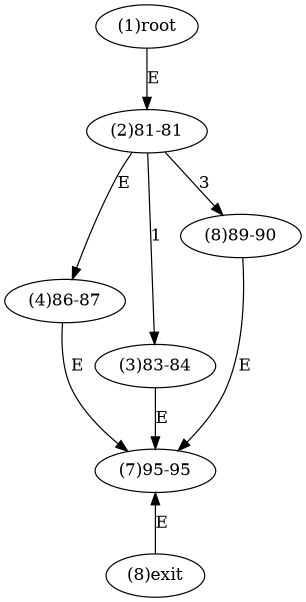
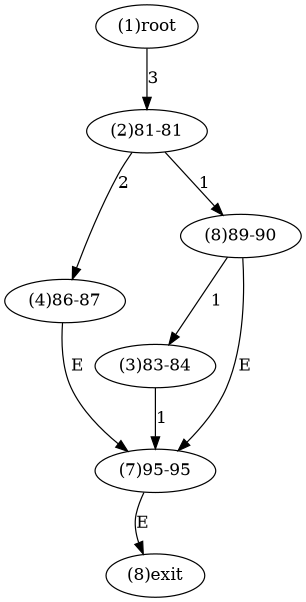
edge "(1)root" -> "(2)81-81": label "E" -> "3"
edge "(2)81-81" -> "(4)86-87": label "E" -> "2"
edge "(2)81-81" -> "(8)89-90": label "3" -> "1"
edge "(2)81-81" -> "(3)83-84": now "(8)89-90" -> "(3)83-84"
edge "(3)83-84" -> "(7)95-95": label "E" -> "1"
edge "(8)exit" -> "(7)95-95": reversed
